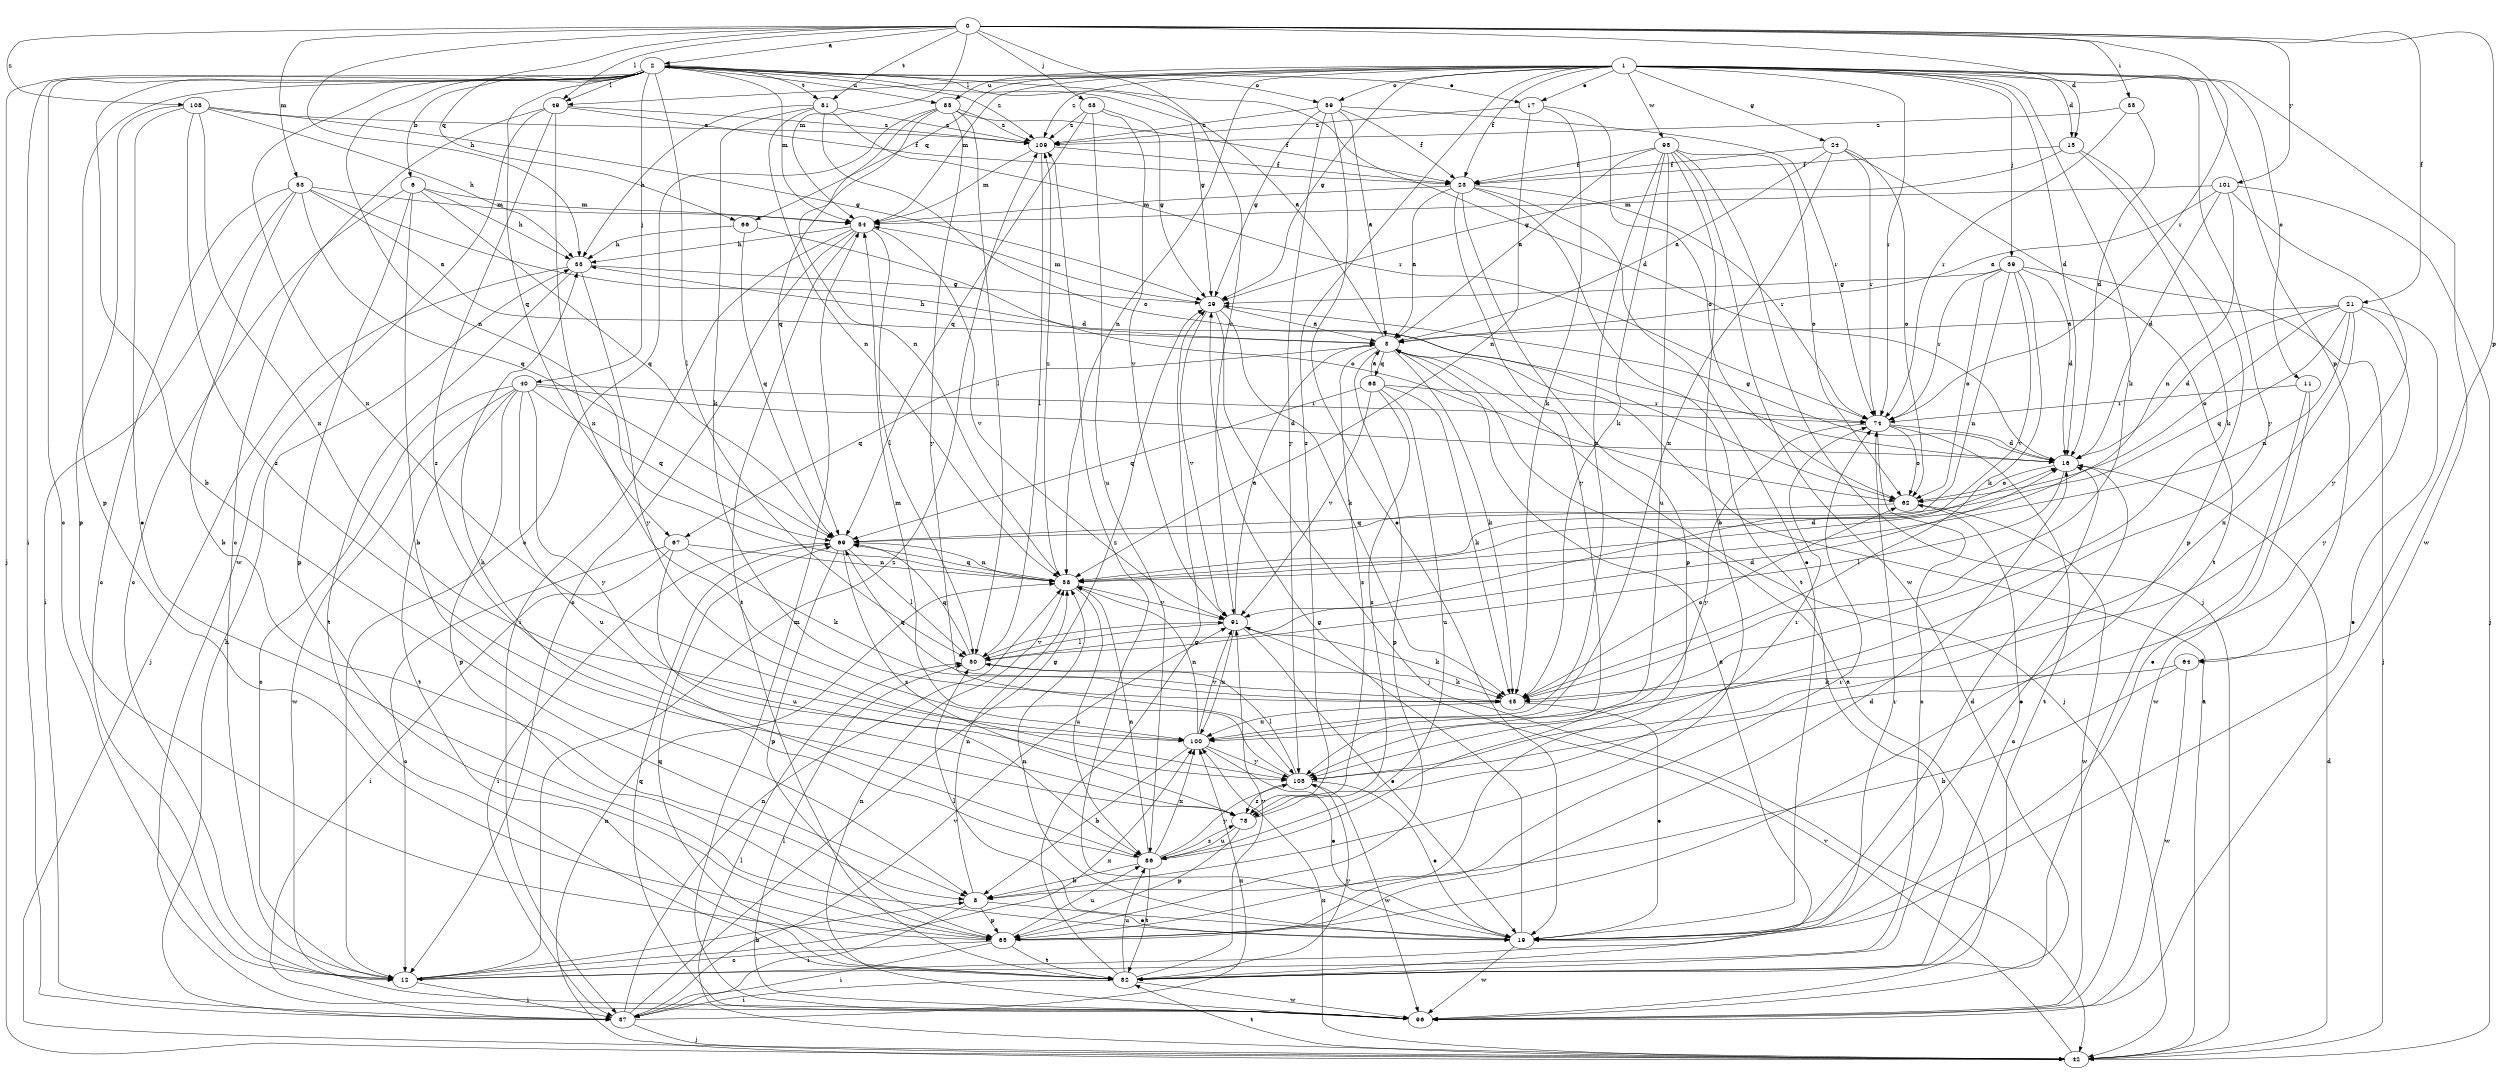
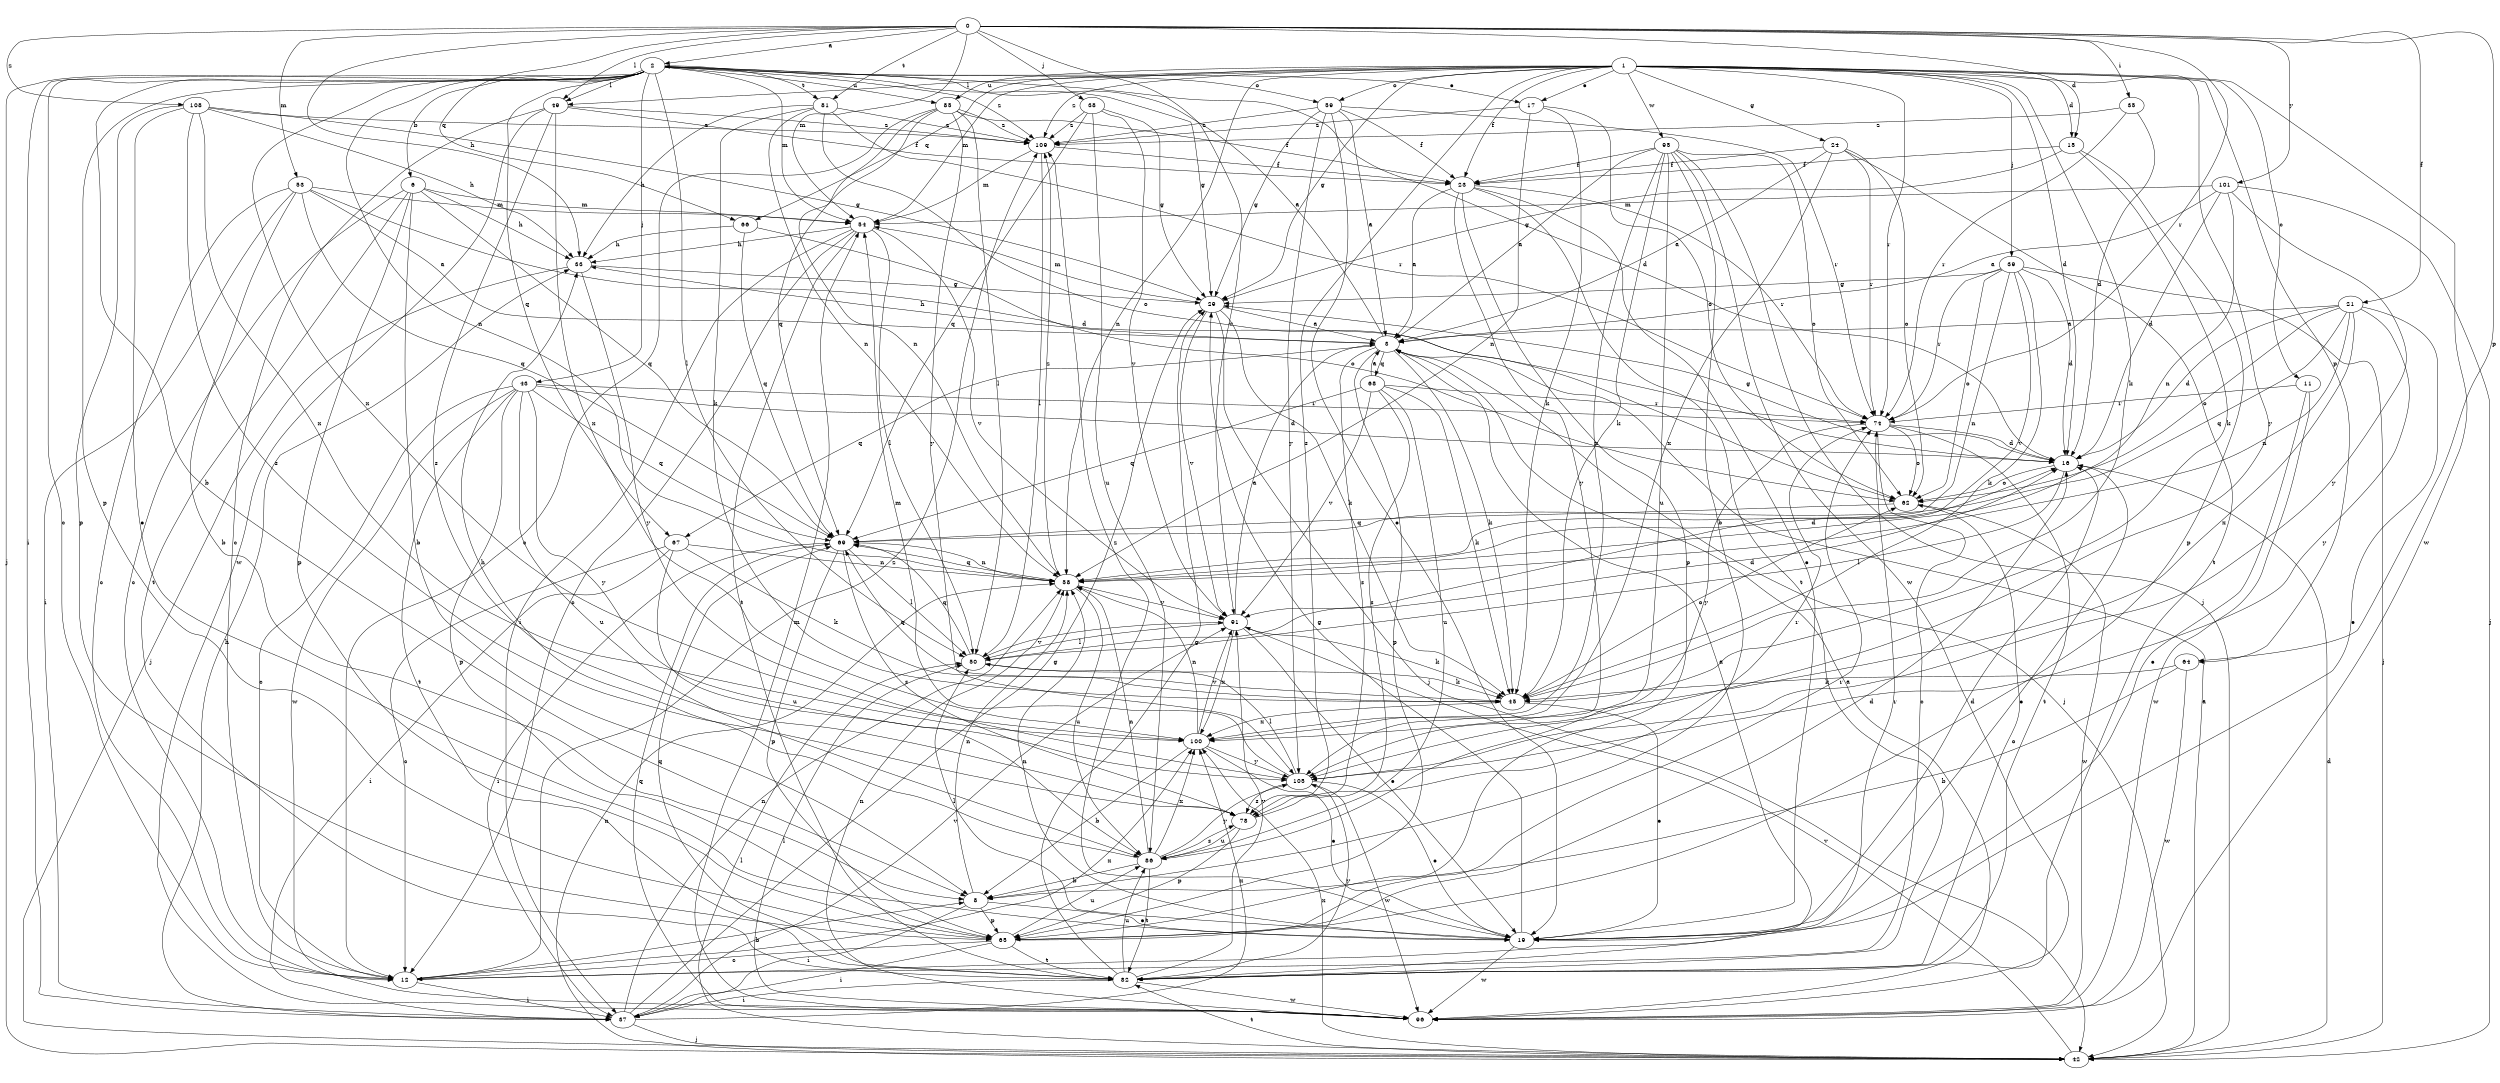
edge "23" -> "54": removed, label "m"
node "40": label "40" -> "43"
edge "33" -> "82": now "6" -> "82"
